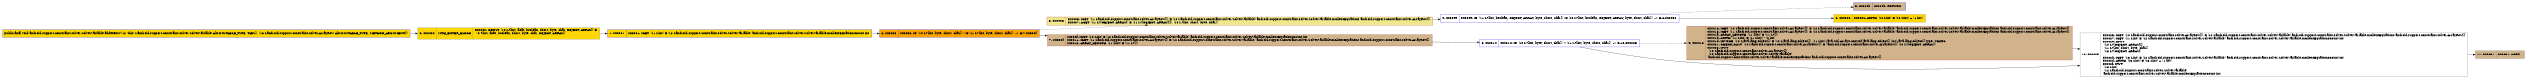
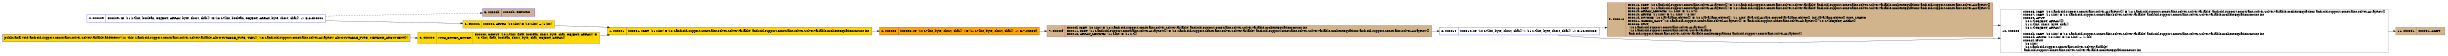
node "3: 0x0005": removed
edge "6: 0x000c" -> "1: 0x0001": added
node "0: 0x0000": text "MTH_ENTER_BLOCK" -> "MTH_ENTER_ENTER"
